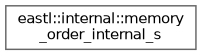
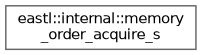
node "eastl::internal::memory _order_internal_s": label "eastl::internal::memory _order_internal_s" -> "eastl::internal::memory _order_acquire_s"
